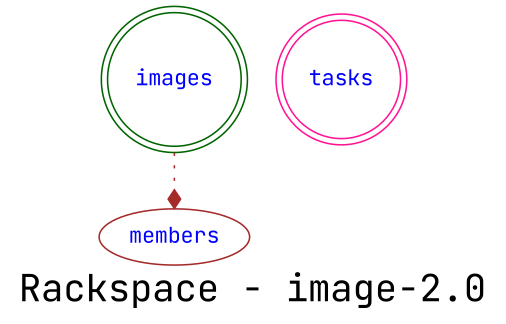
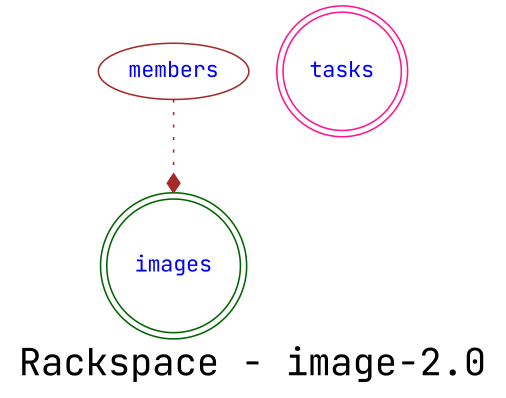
edge "images" -> "members": reversed
